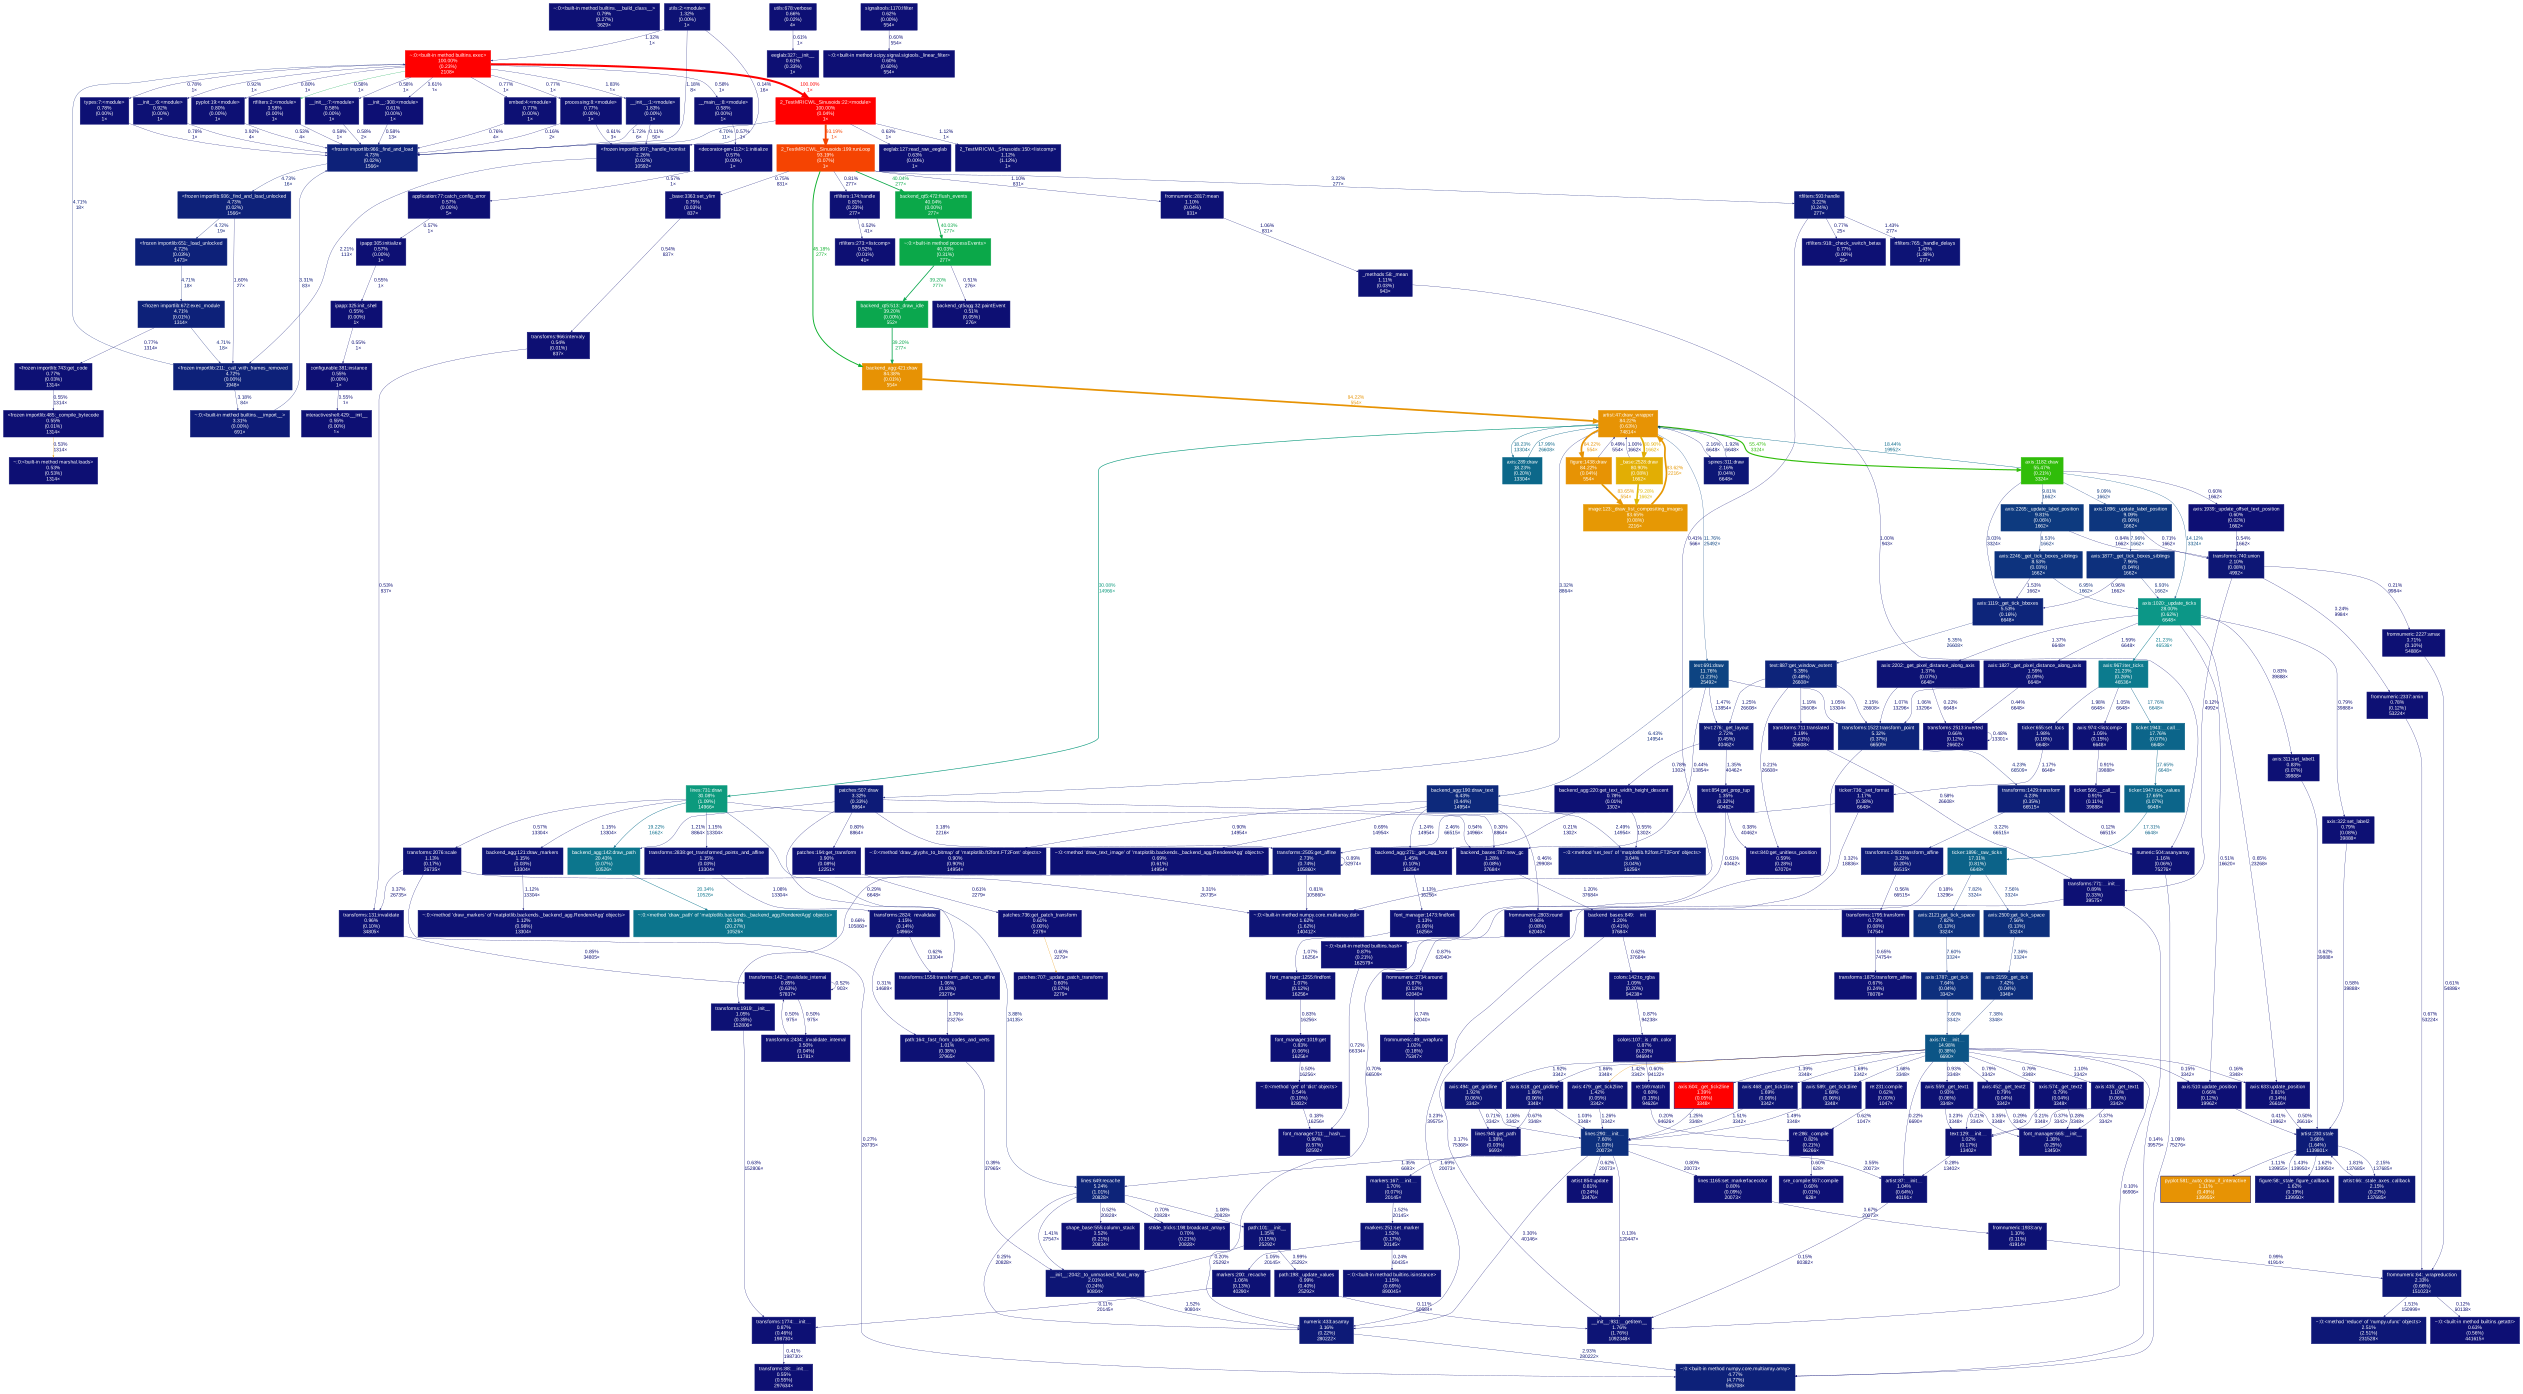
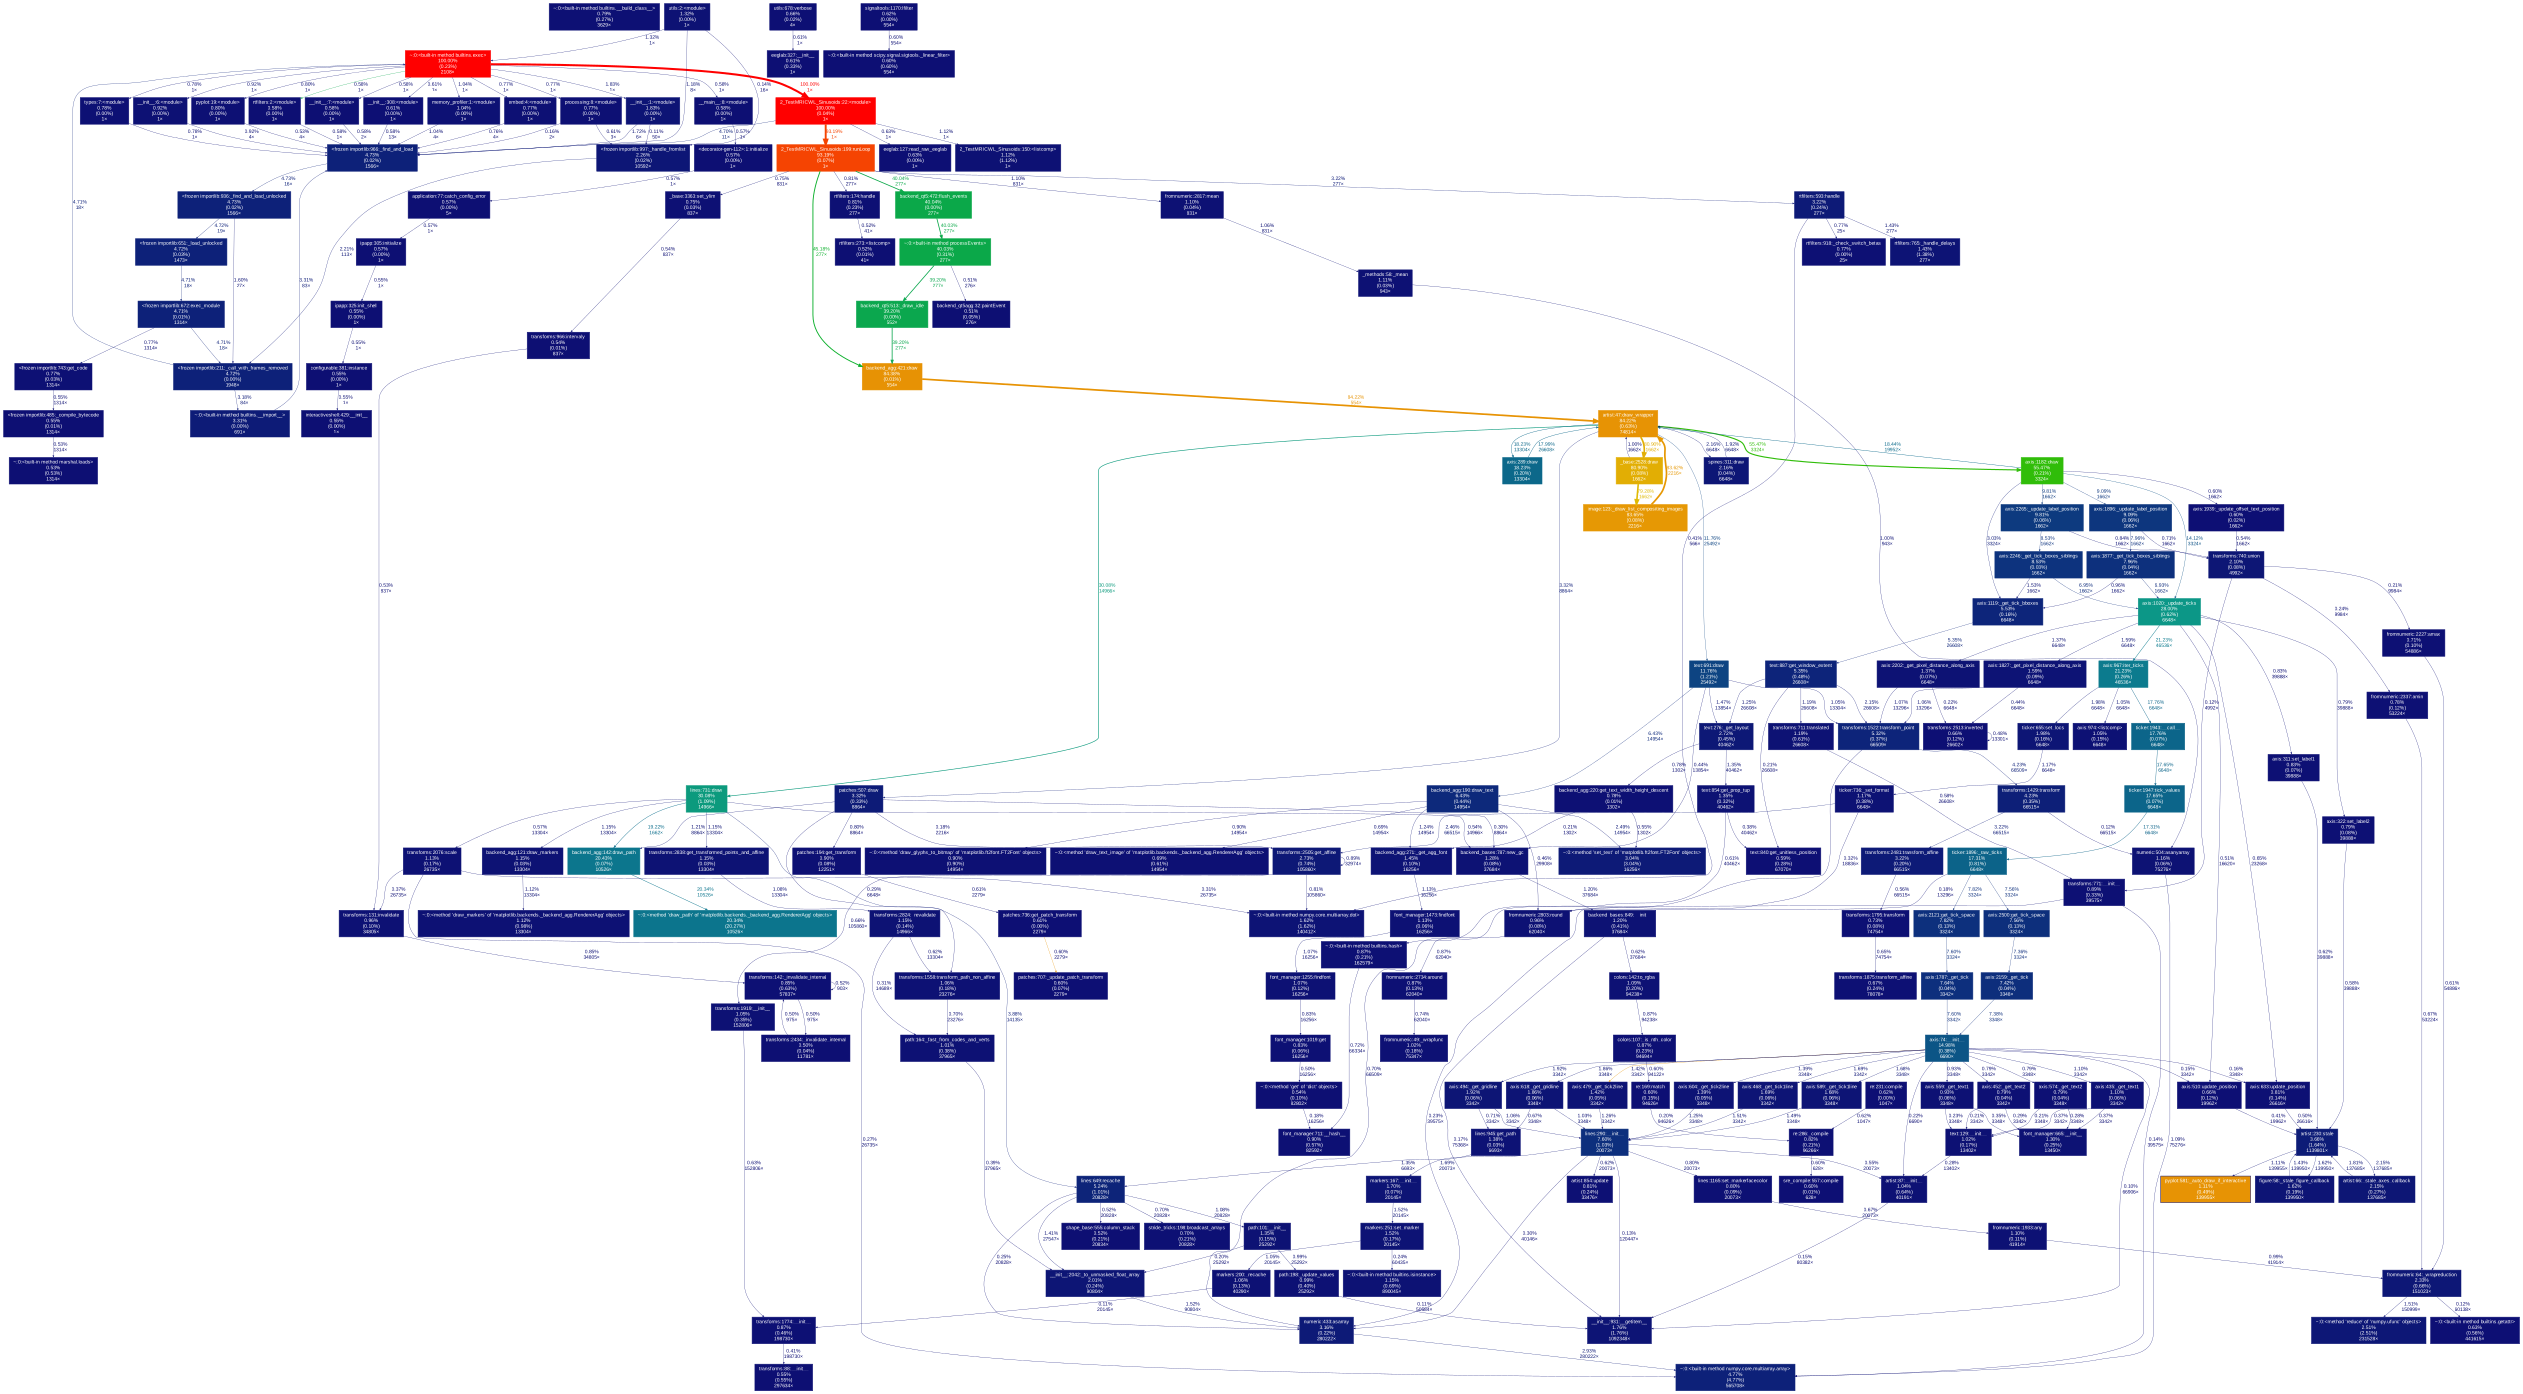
node "memory_profiler:1:<module> 1.04% (0.00%) 1×": added
edge "<frozen importlib:485:_compile_bytecode 0.55% (0.01%) 1314×" -> "~:0:<built-in method marshal.loads> 0.53% (0.53%) 1314×": color #e69804 -> #0d0f73
node "figure:1438:draw 84.22% (0.04%) 554×": removed
node "ticker:566:__call__ 0.91% (0.11%) 39888×": removed
node "axis:604:_get_tick2line 1.39% (0.05%) 3348×": fillcolor #ff0000 -> #0d1375
